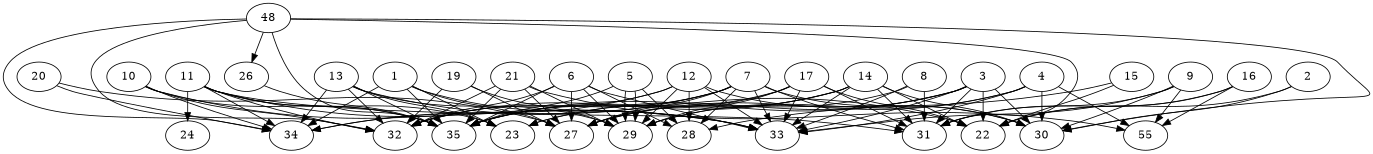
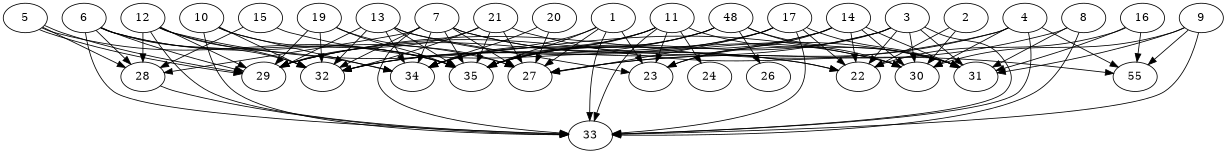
edge "14" -> "33": now "28" -> "33"
edge "26" -> "35": now "19" -> "35"
